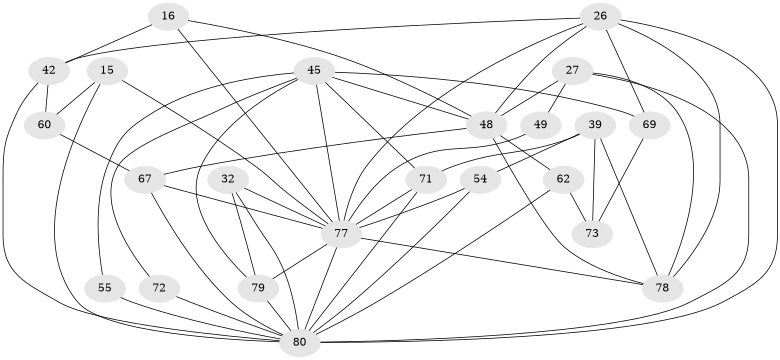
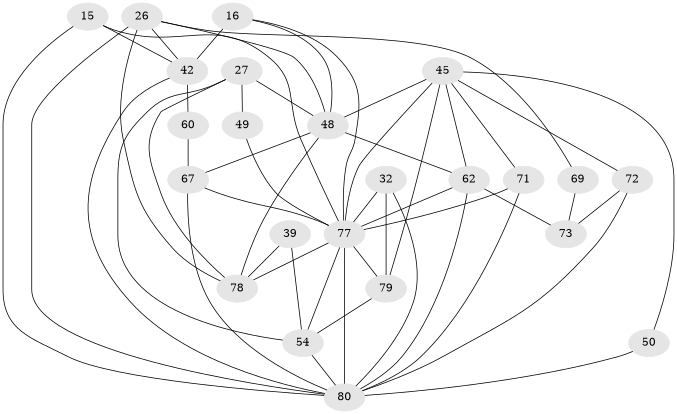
edge "45" -- "69": now "45" -- "62"
edge "26" -- "77": now "62" -- "77"
edge "15" -- "60": now "15" -- "42"
edge "39" -- "71": removed
edge "39" -- "73": now "72" -- "73"
node "55": label "55" -> "50"
edge "27" -- "80": now "27" -- "54"
edge "79" -- "80": now "79" -- "54"
